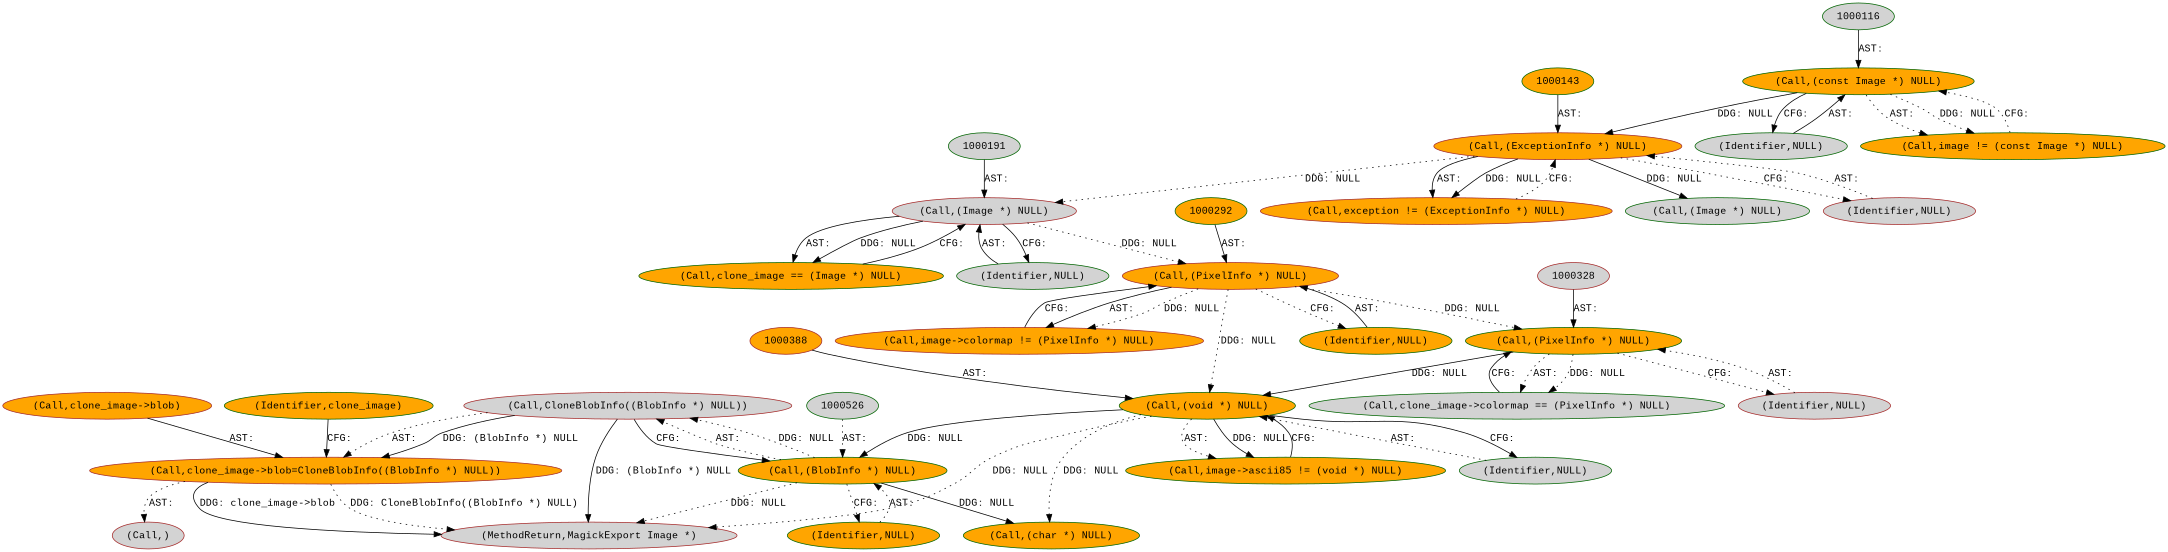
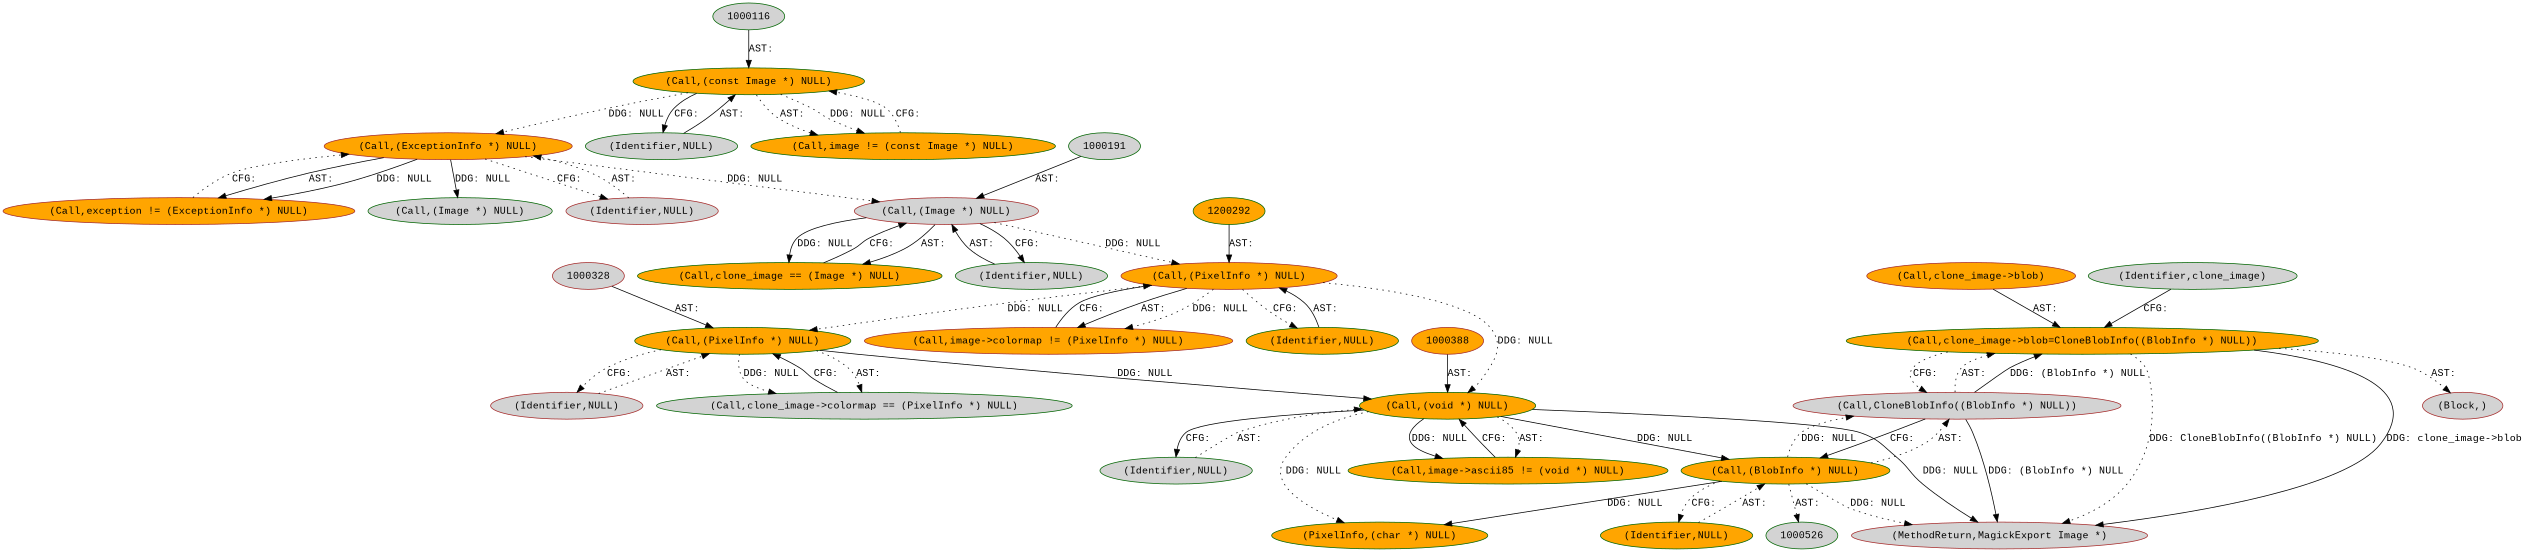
node "1000143": removed
edge "(Call,(const Image *) NULL)" -> "(Call,(ExceptionInfo *) NULL)": style solid -> dotted
node "1000292": label "1000292" -> "1200292"
edge "(Call,clone_image->blob=CloneBlobInfo((BlobInfo *) NULL))" -> "(Call,CloneBlobInfo((BlobInfo *) NULL))": added, label "CFG:"
node "(Identifier,clone_image)": fillcolor orange -> lightgrey
edge "1000526" -> "(Call,(BlobInfo *) NULL)": reversed
node "(Call,clone_image->blob=CloneBlobInfo((BlobInfo *) NULL))": color brown -> darkgreen
edge "(Call,(void *) NULL)" -> "(MethodReturn,MagickExport Image *)": style dotted -> solid
node "(Call,)": label "(Call,)" -> "(Block,)"
node "(Call,(char *) NULL)": label "(Call,(char *) NULL)" -> "(PixelInfo,(char *) NULL)"
